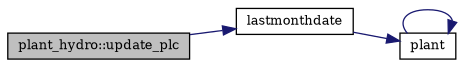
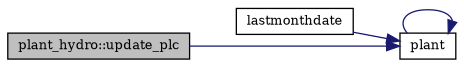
edge "plant_hydro::update_plc" -> "lastmonthdate": now "plant_hydro::update_plc" -> "plant"
